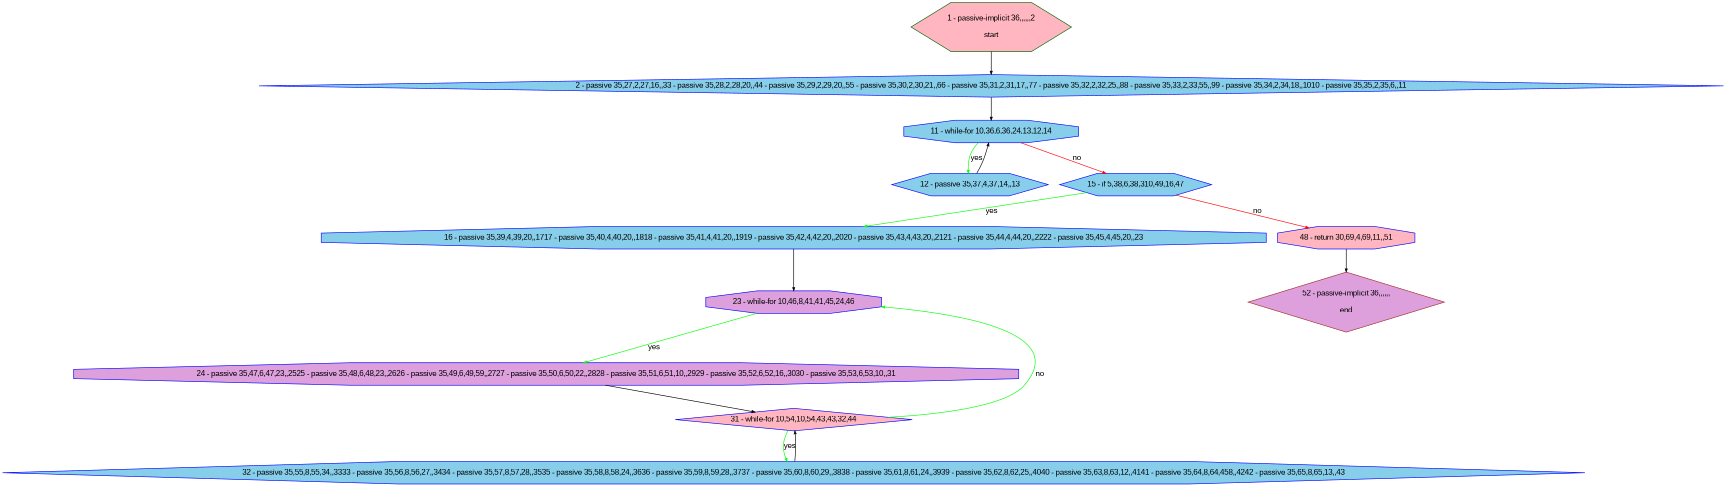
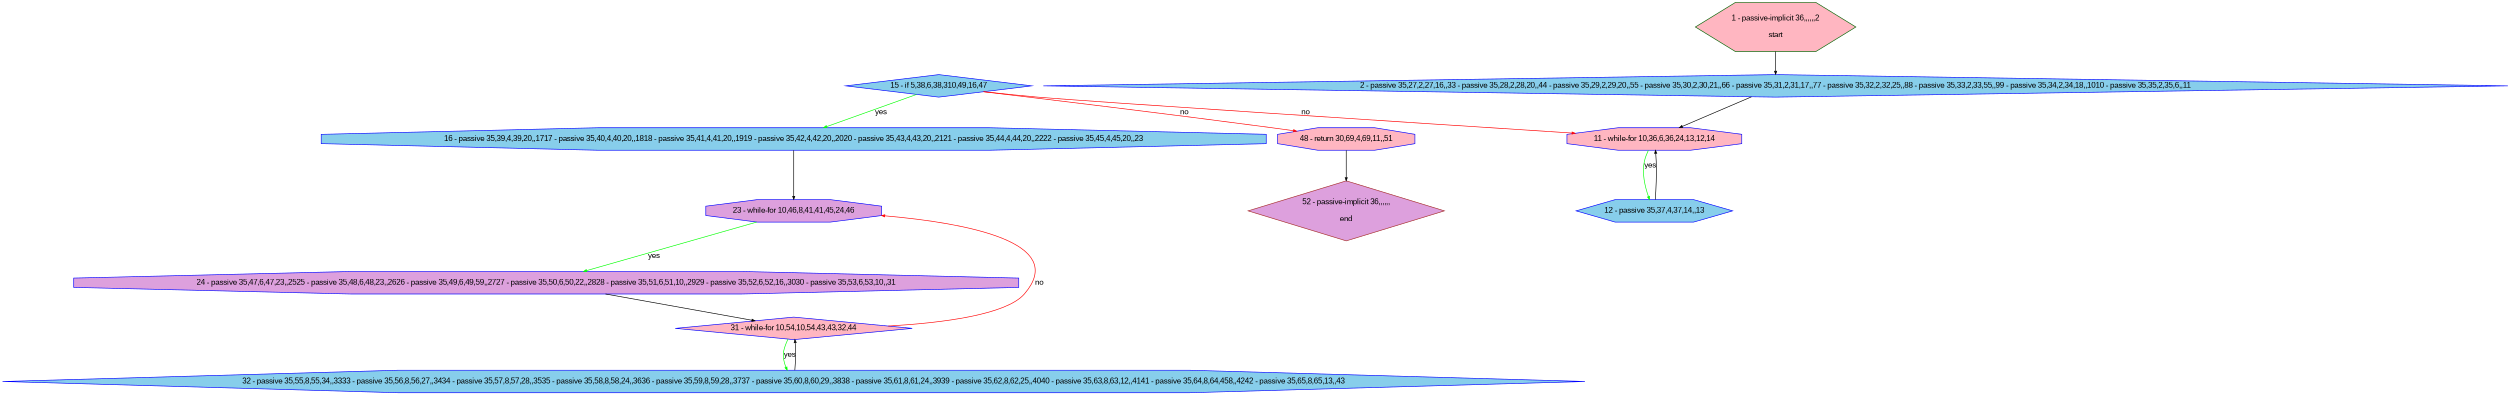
node "11 - while-for 10,36,6,36,24,13,12,14": fillcolor skyblue -> lightpink
edge "11 - while-for 10,36,6,36,24,13,12,14" -> "15 - if 5,38,6,38,310,49,16,47": reversed
node "15 - if 5,38,6,38,310,49,16,47": shape hexagon -> diamond
edge "31 - while-for 10,54,10,54,43,43,32,44" -> "23 - while-for 10,46,8,41,41,45,24,46": color #00ff00 -> #ff0000
